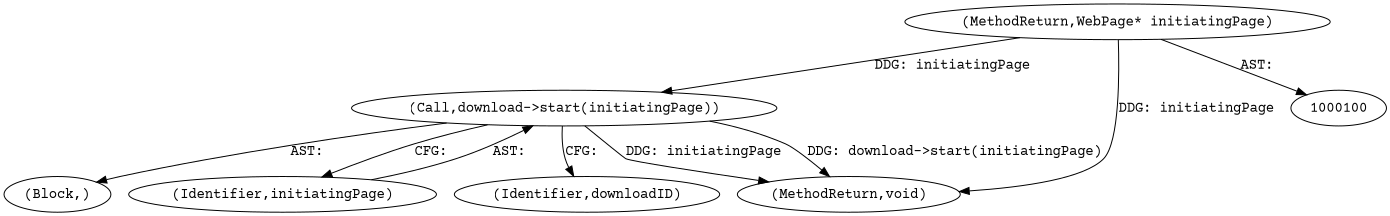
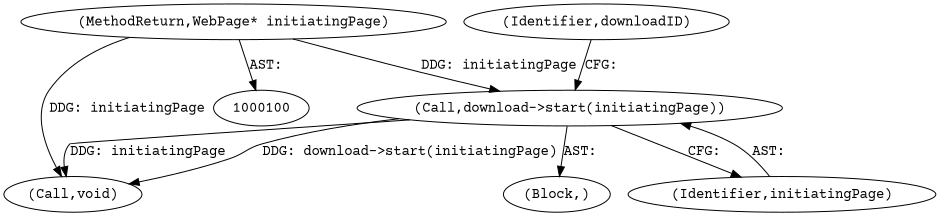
edge "(Call,download->start(initiatingPage))" -> "(Identifier,downloadID)": reversed
node "(MethodReturn,void)": label "(MethodReturn,void)" -> "(Call,void)"
